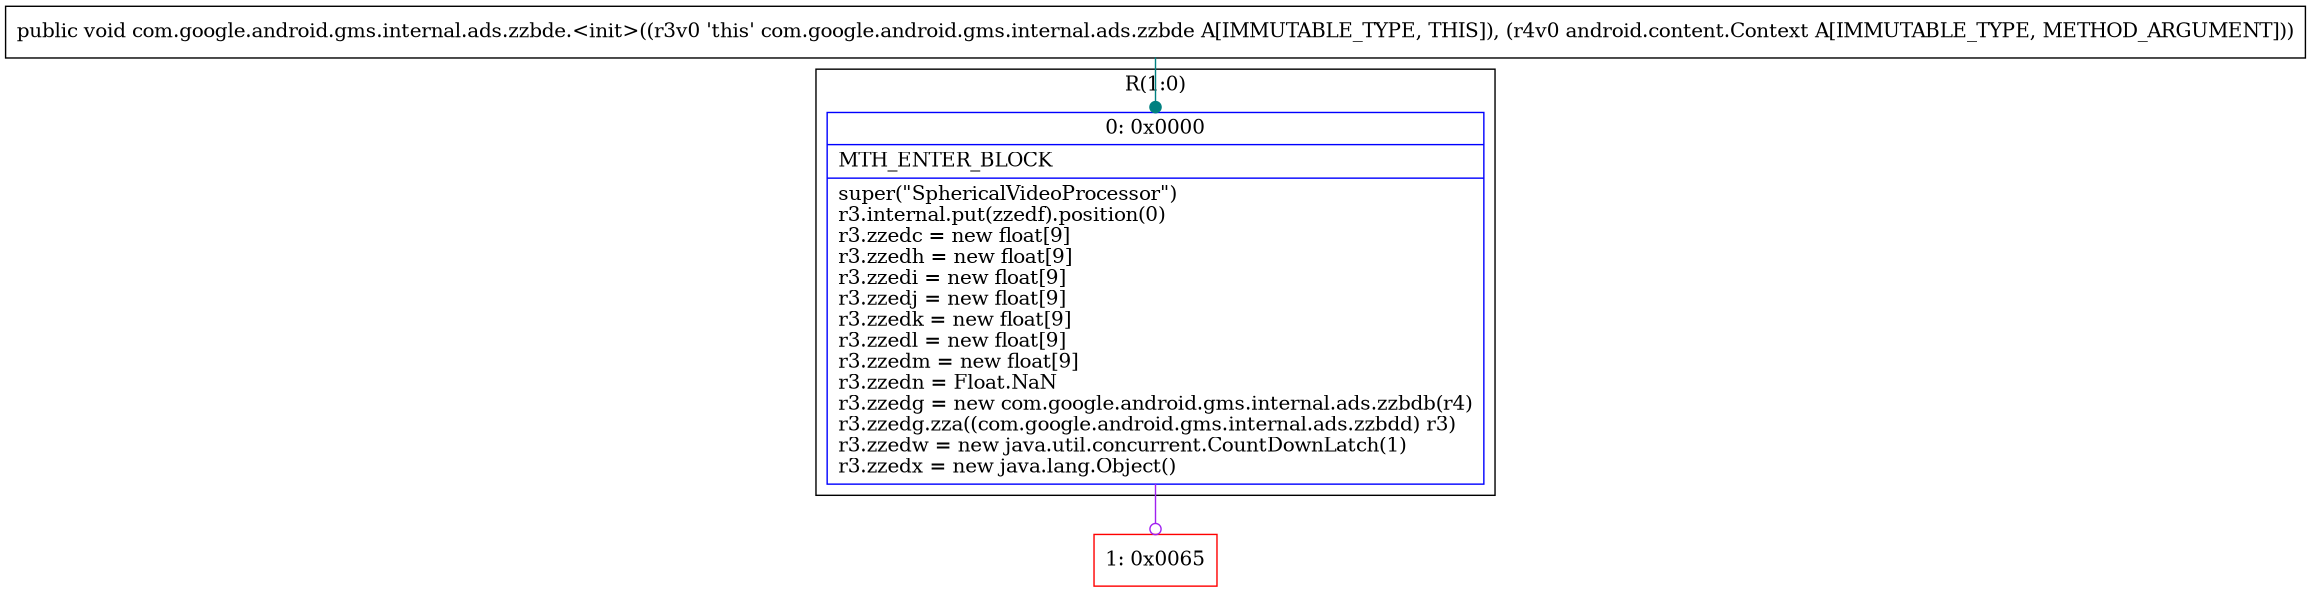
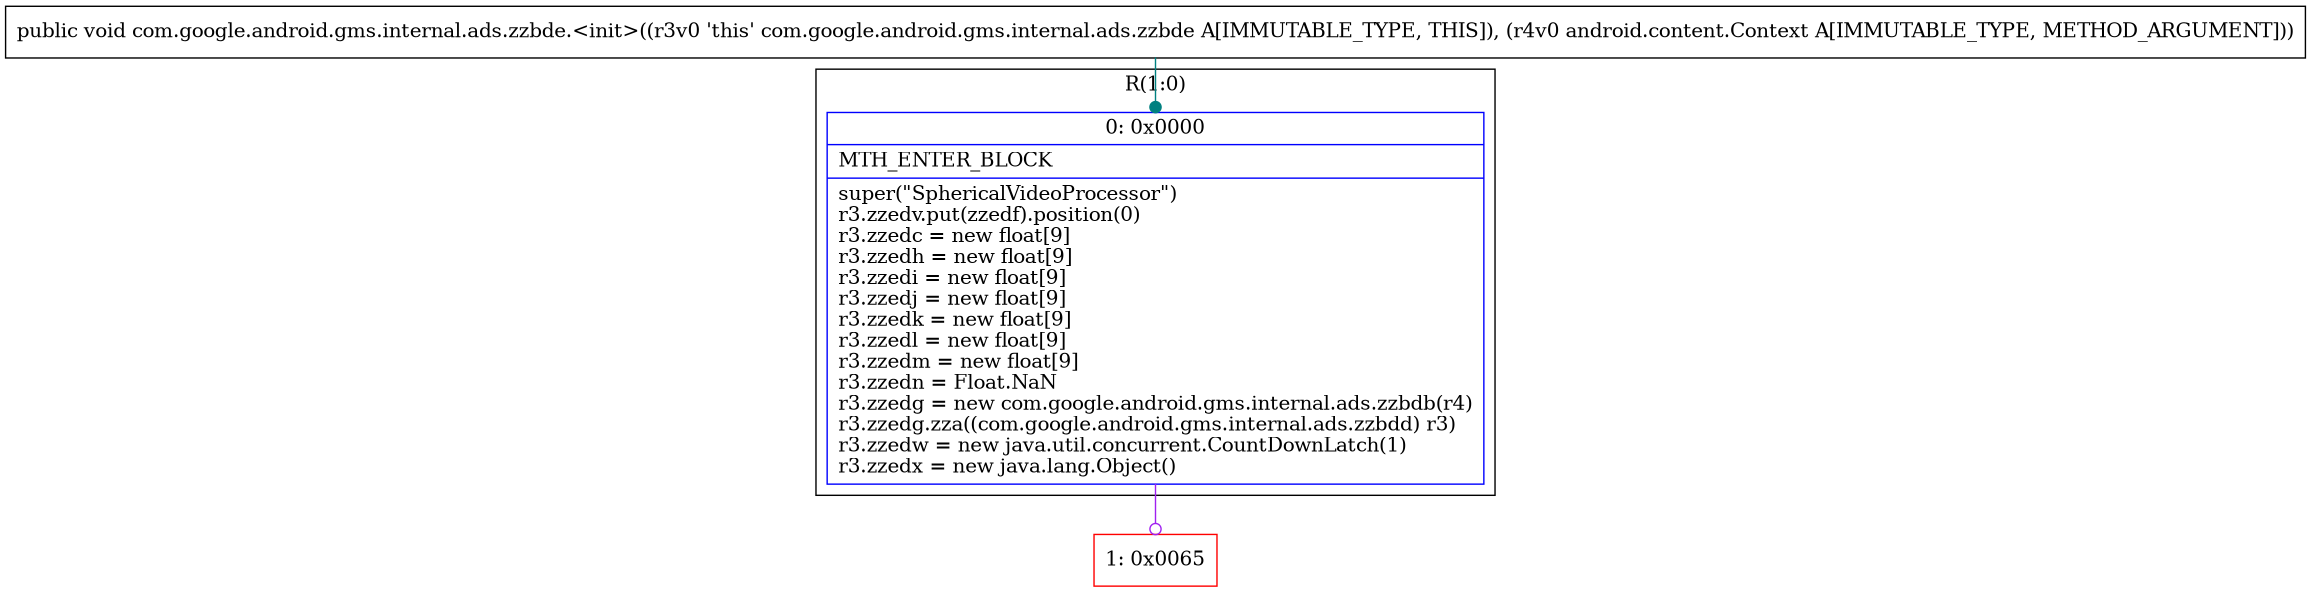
node "0: 0x0000": text "r3.internal.put(zzedf).position(0)" -> "r3.zzedv.put(zzedf).position(0)"
